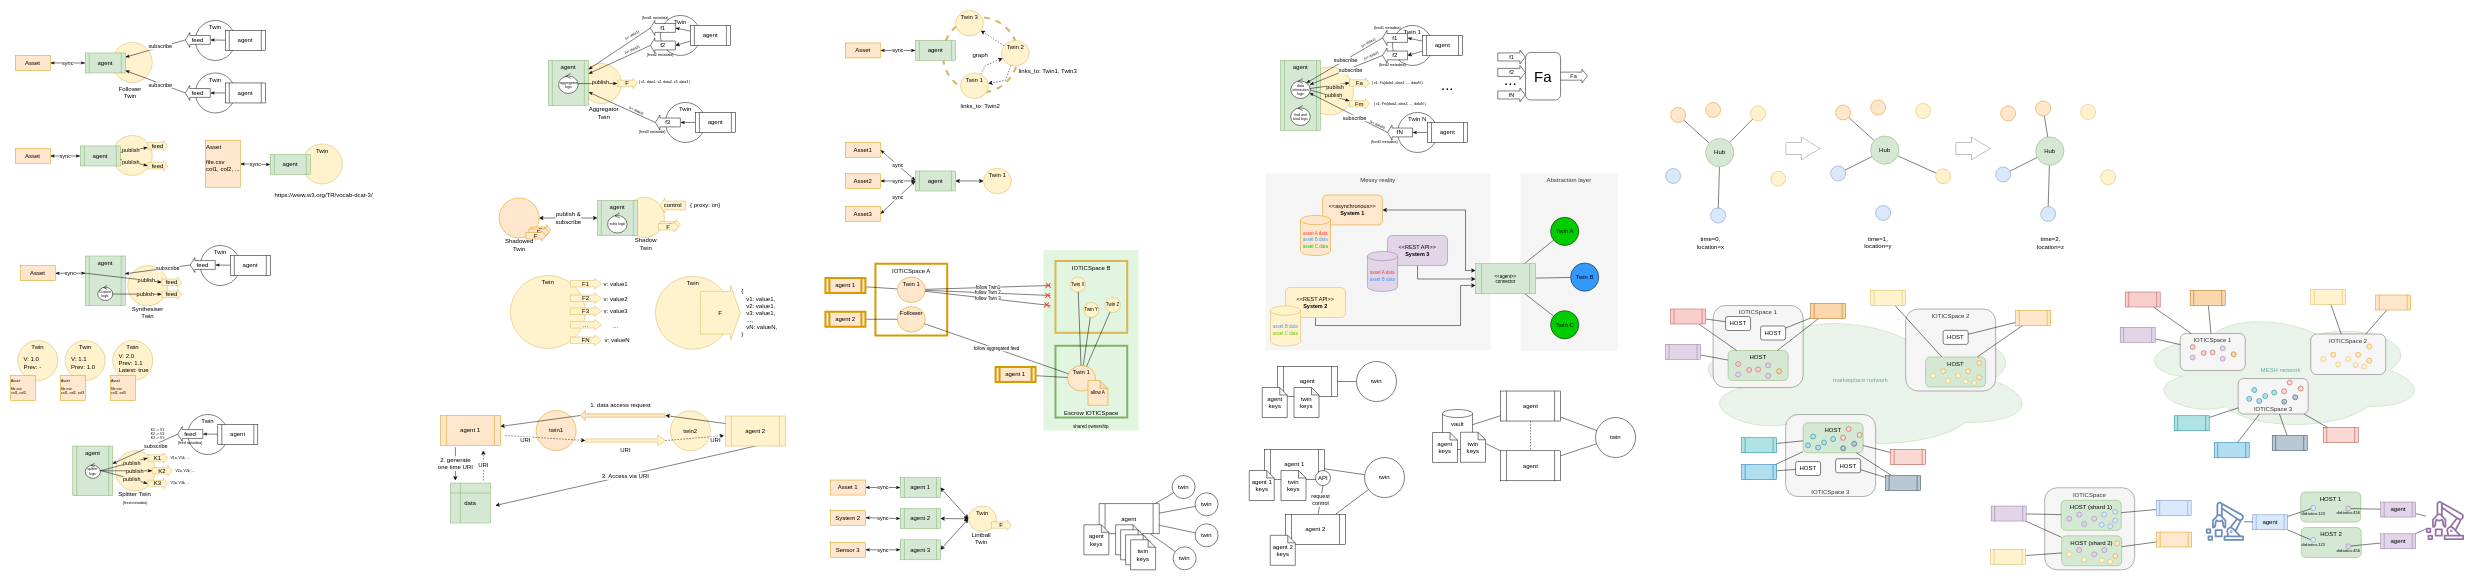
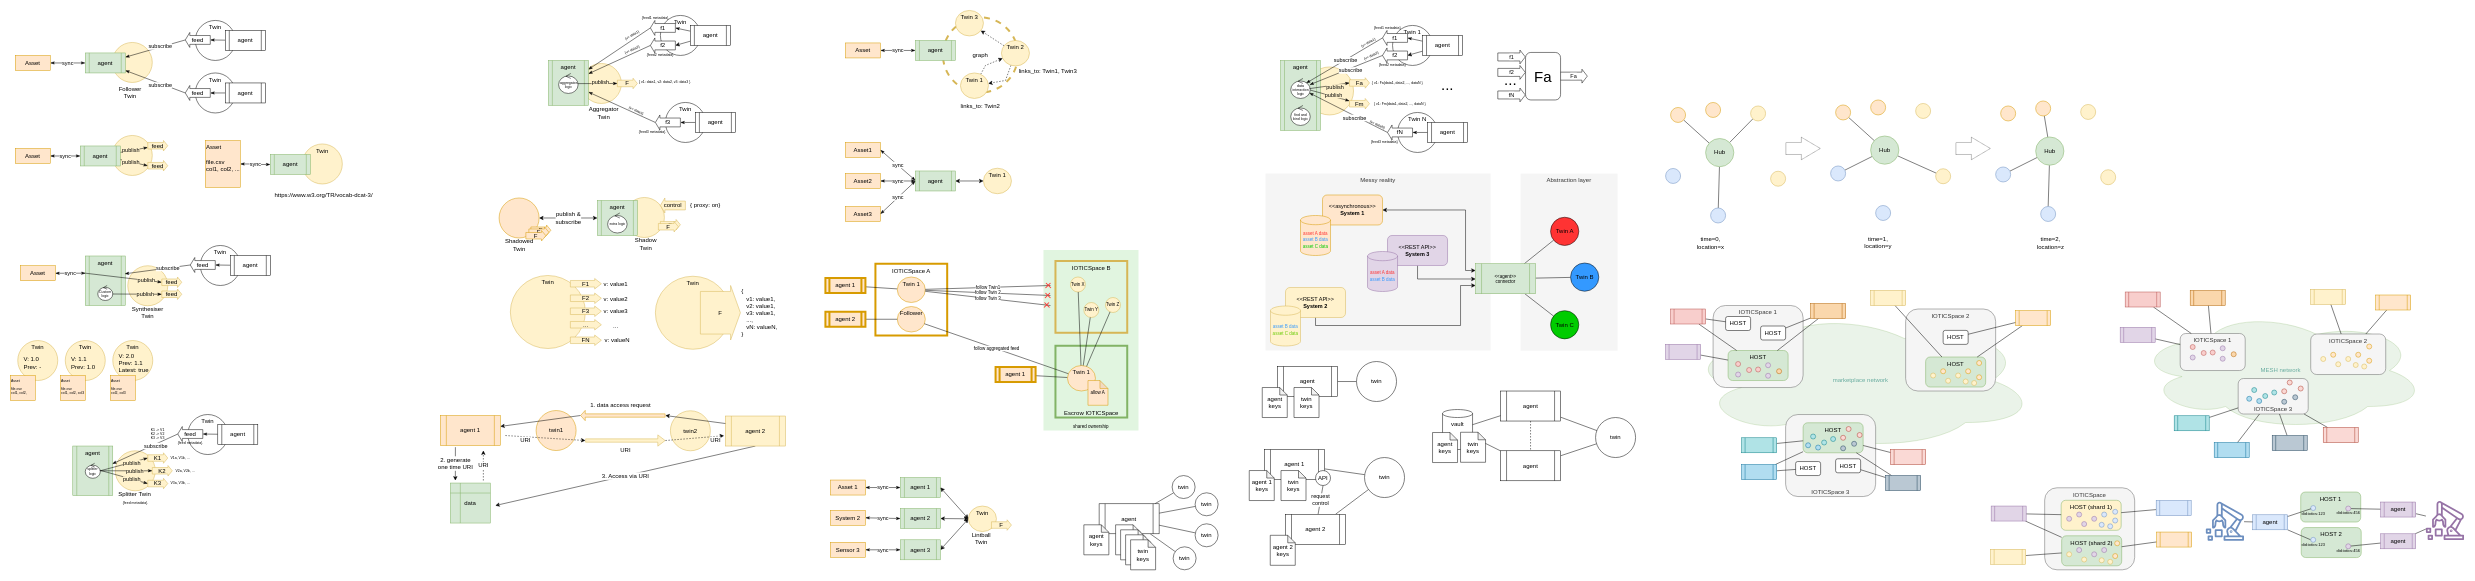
node "Twin A": fillcolor #00cc00 -> #ff3333
node "HOST (shard 1)": fillcolor #d5e8d4 -> #fff2cc
